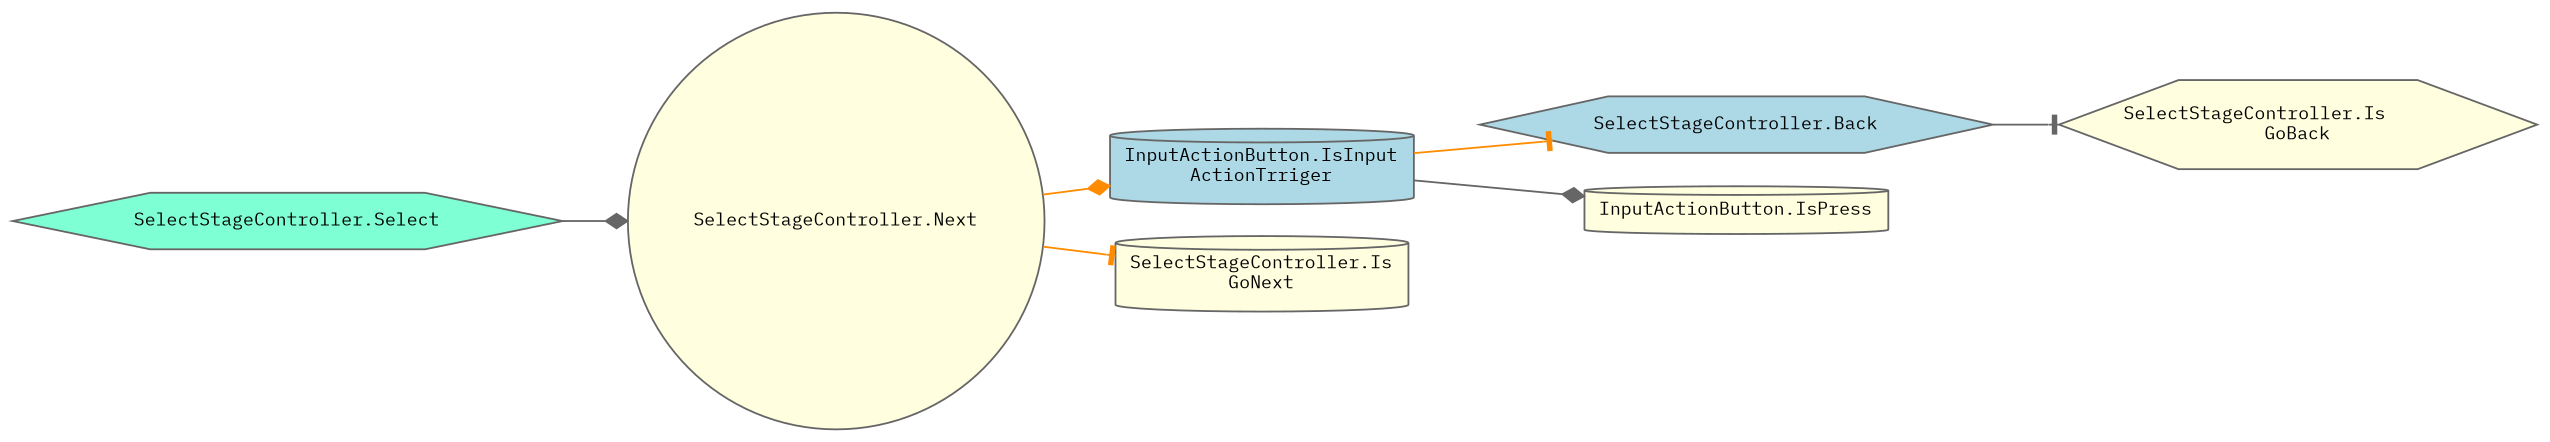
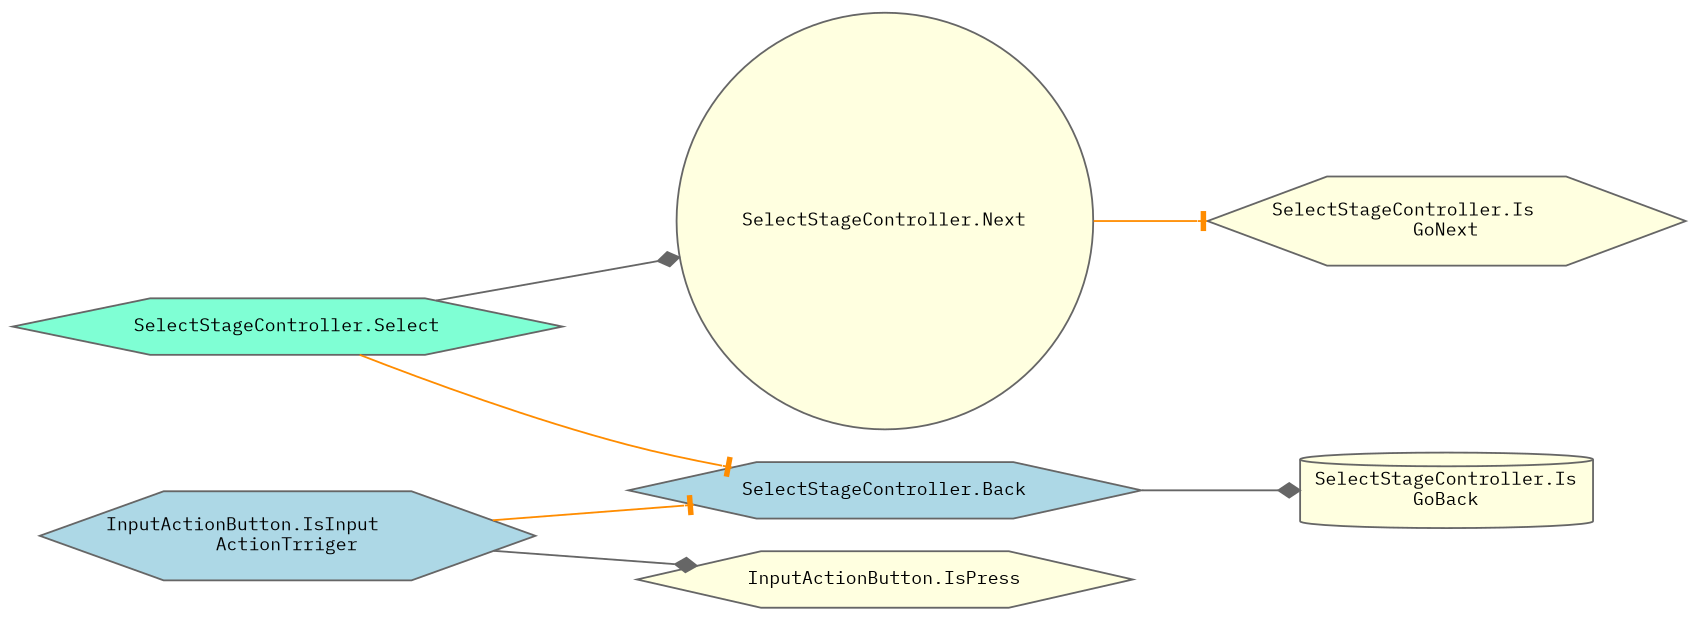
edge "SelectStageController.Back" -> "SelectStageController.Is GoBack": arrowhead tee -> diamond
node "SelectStageController.Is GoBack": shape hexagon -> cylinder
node "InputActionButton.IsInput ActionTrriger": shape cylinder -> hexagon
edge "SelectStageController.Next" -> "InputActionButton.IsInput ActionTrriger": removed
node "InputActionButton.IsPress": shape cylinder -> hexagon
node "SelectStageController.Is GoNext": shape cylinder -> hexagon
edge "SelectStageController.Select" -> "SelectStageController.Back": added
